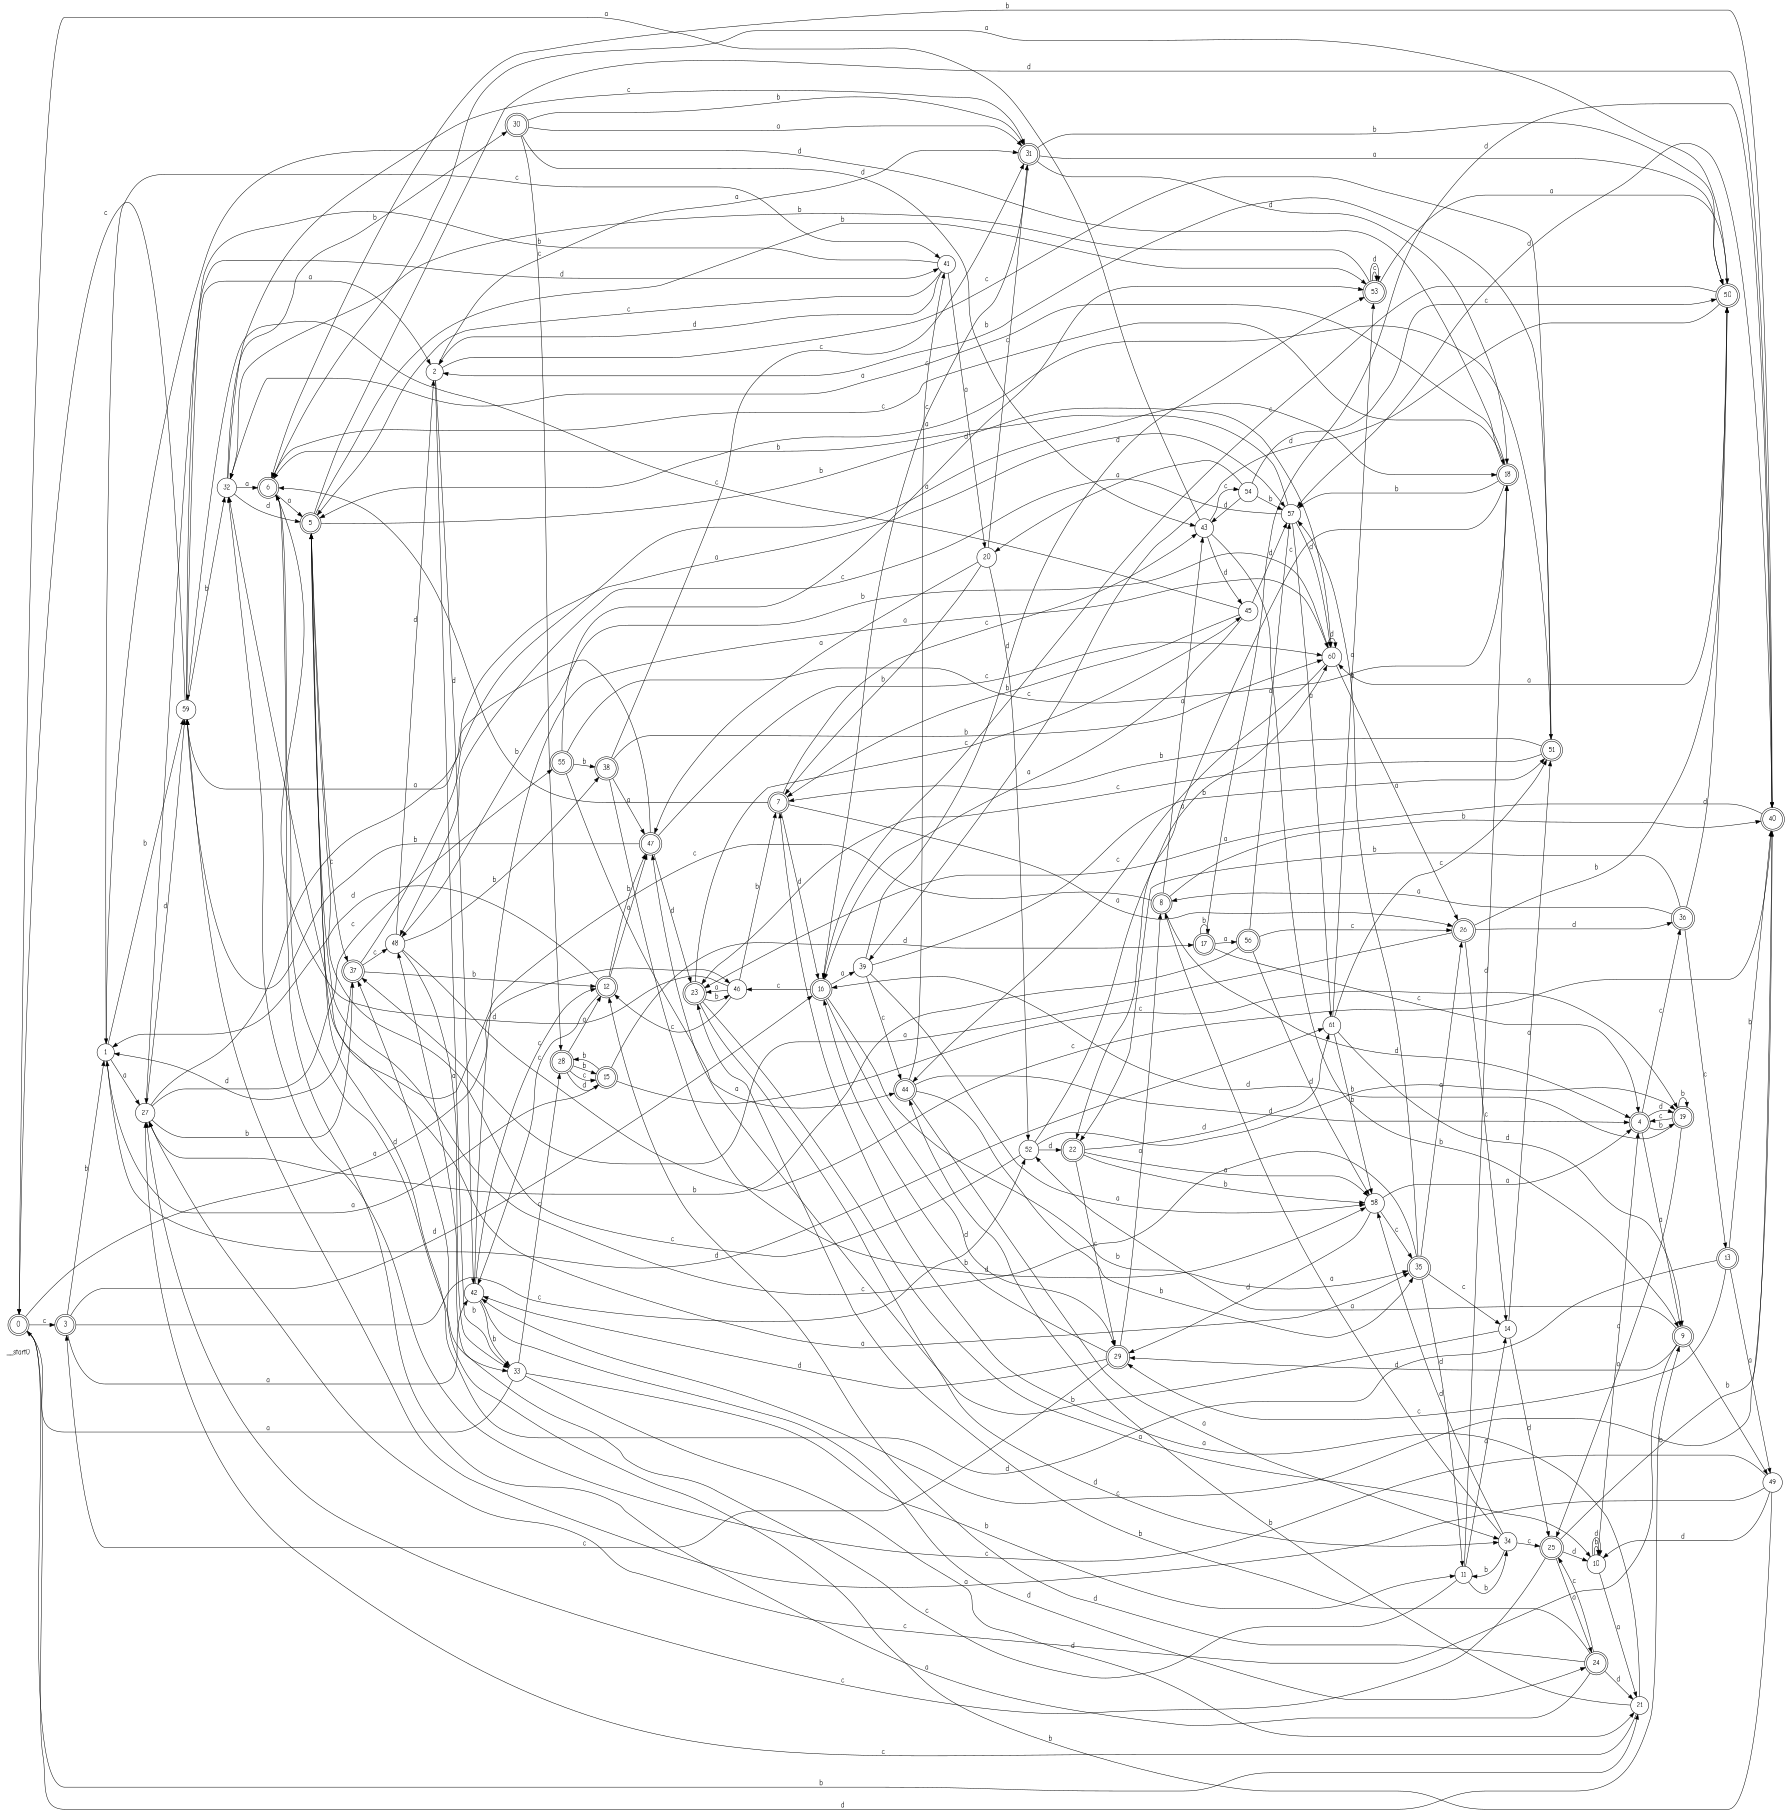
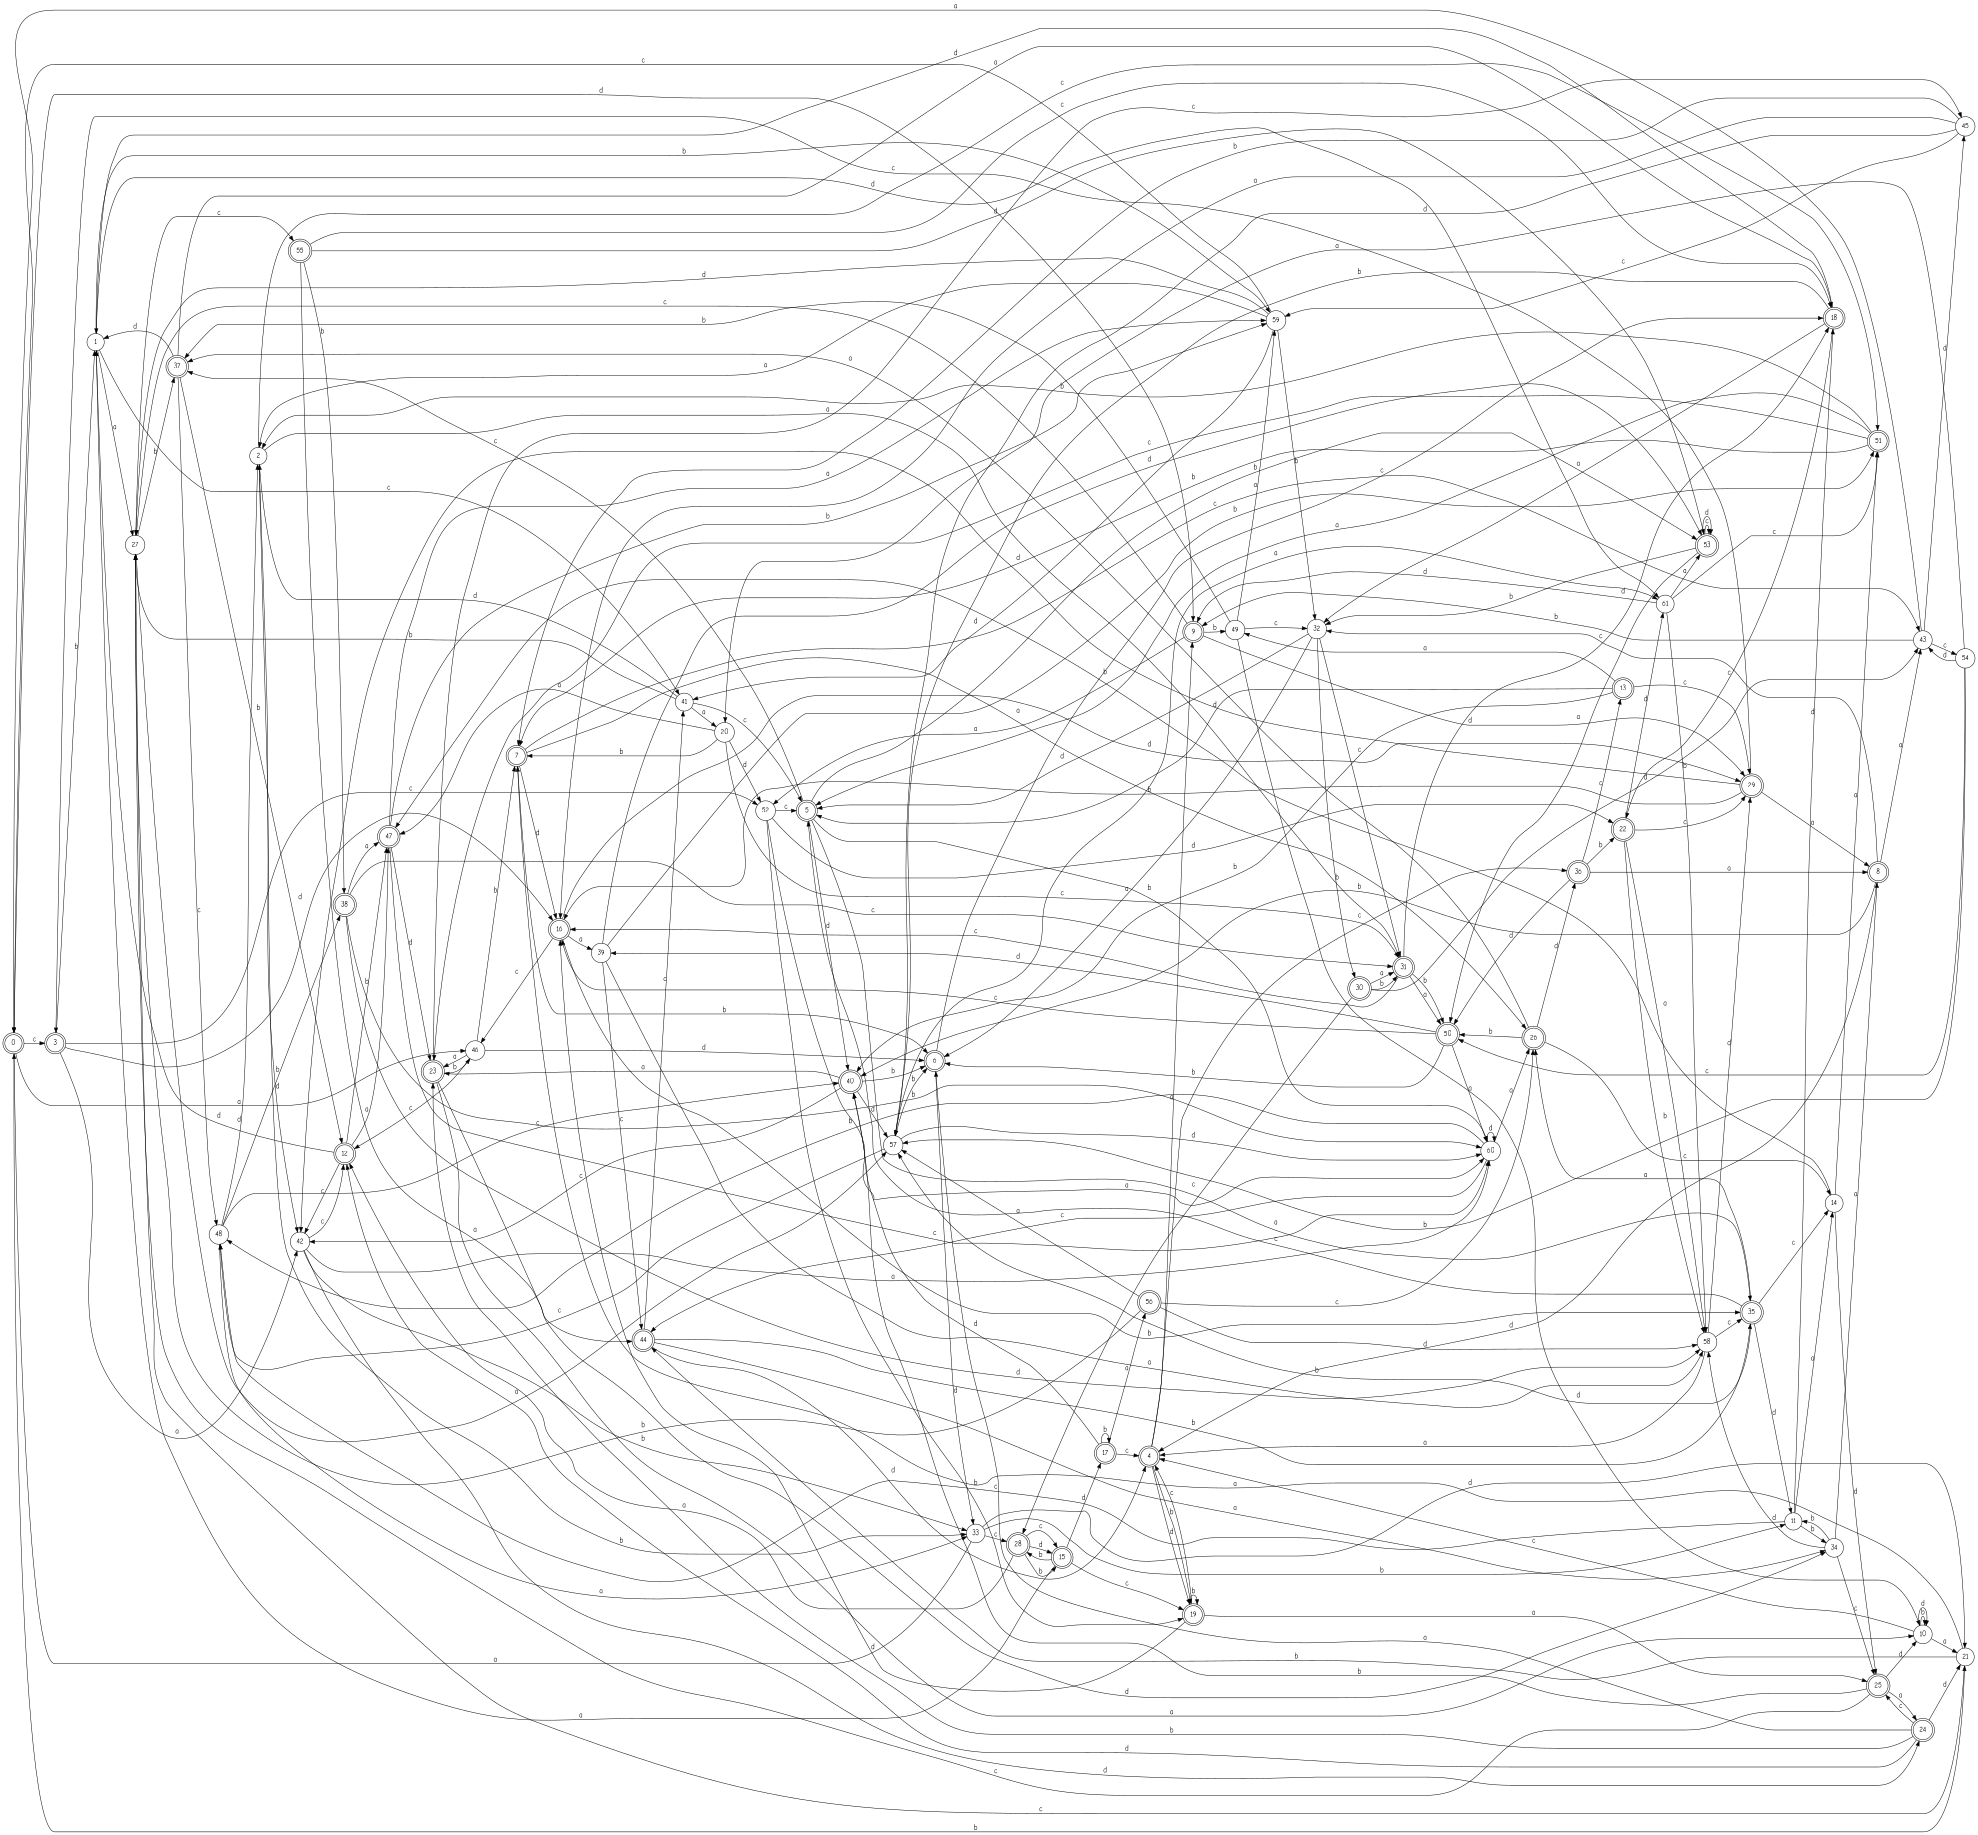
edge "50" -> "6": label "a" -> "b"
edge "6" -> "5": removed, label "a"
edge "27" -> "59": reversed
node "__start0": removed
